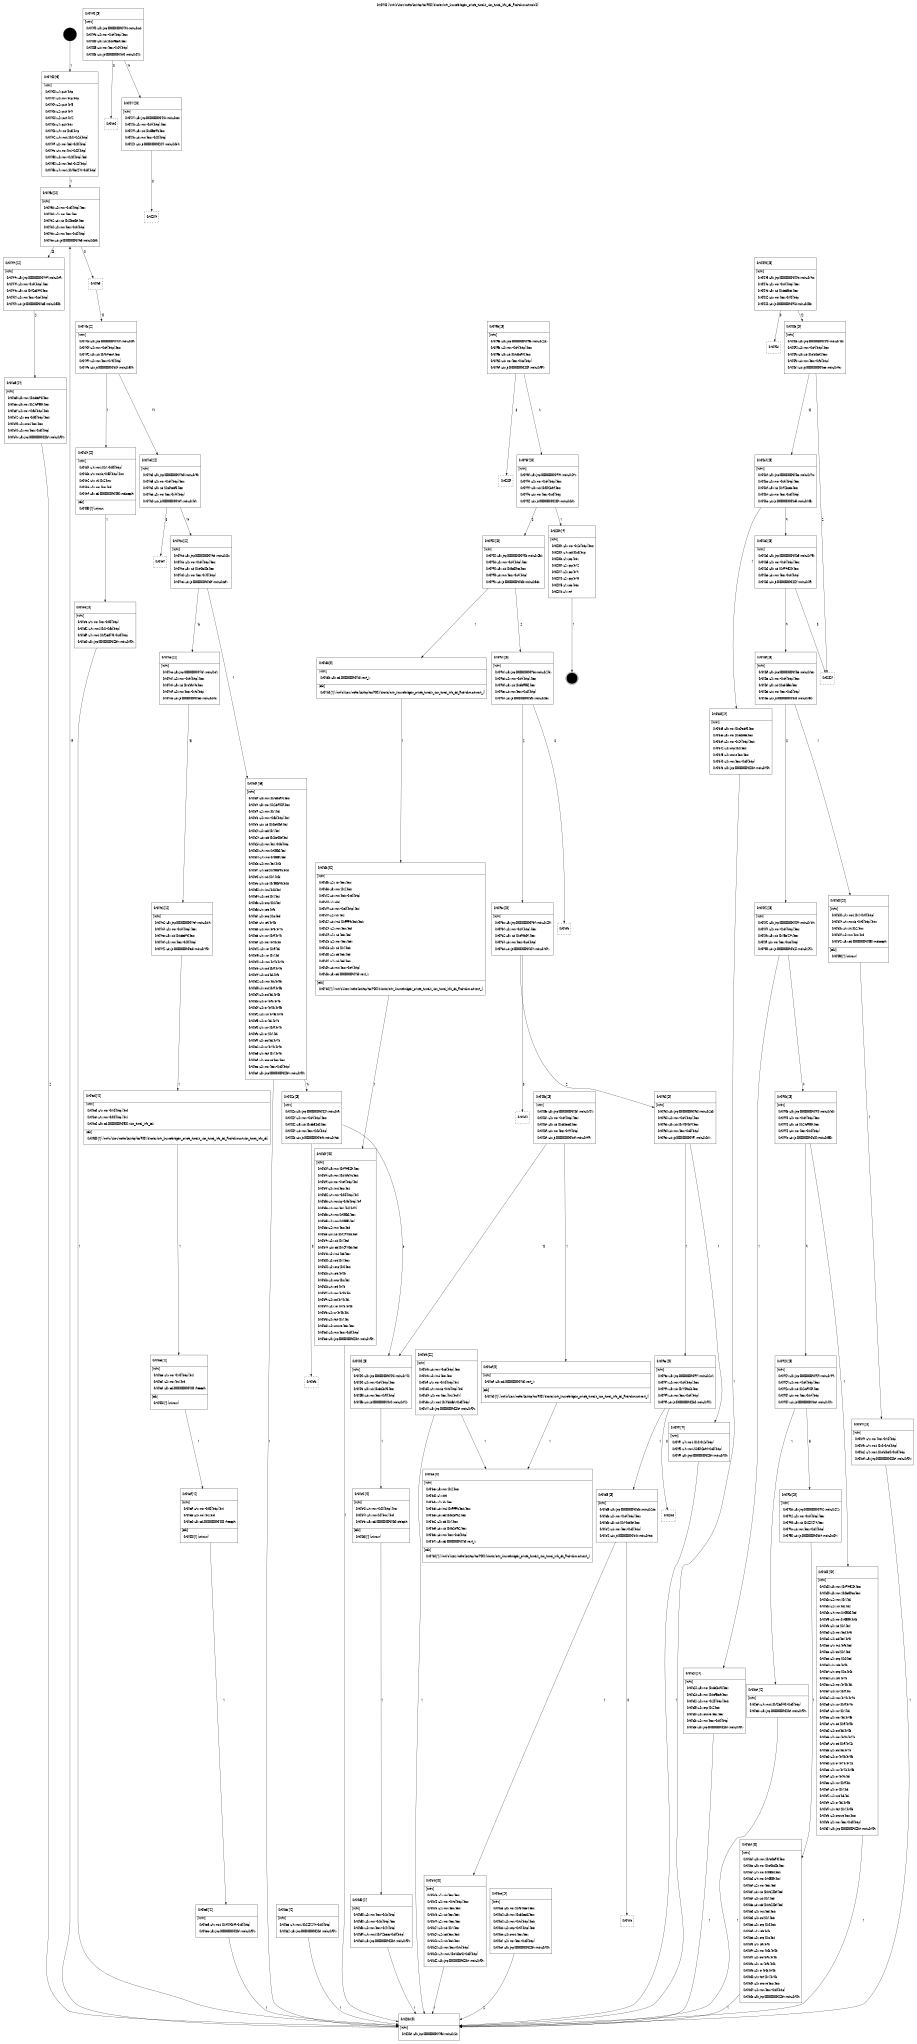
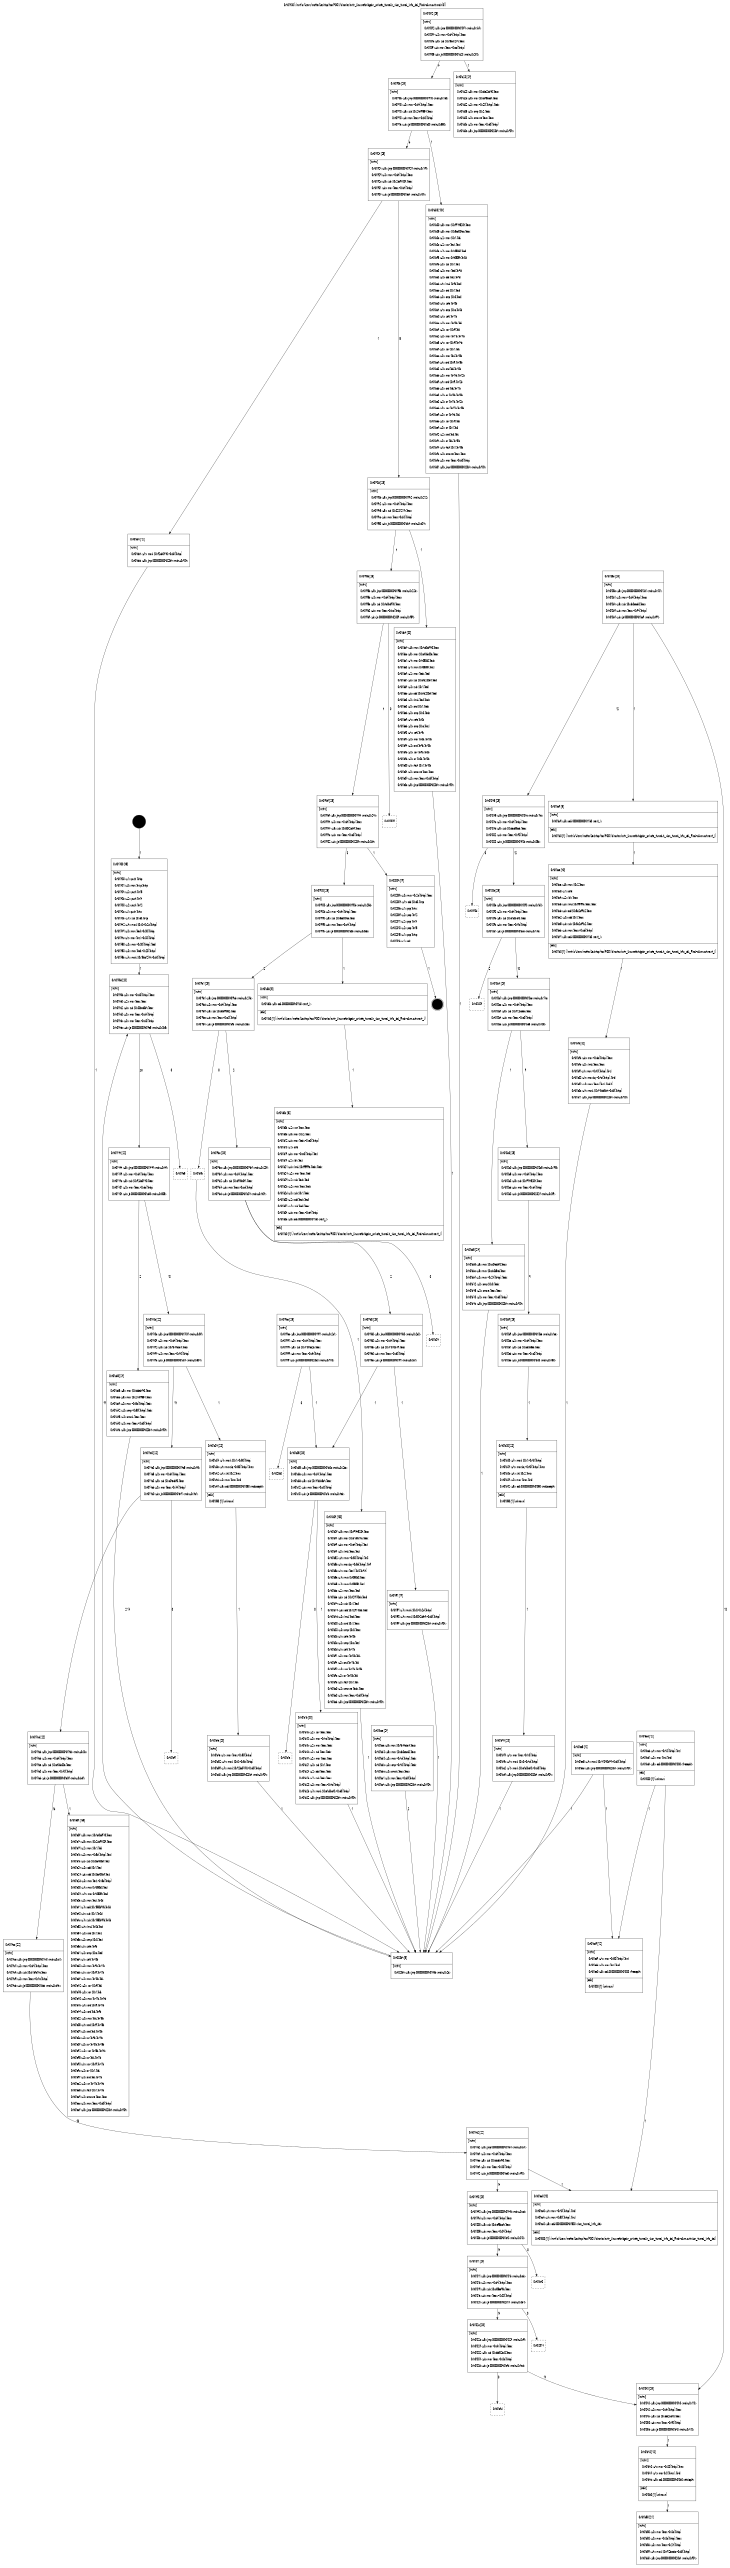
edge "0x401fe5" -> "0x40178a [22]": now "0x401774 [22]" -> "0x40178a [22]"
edge "0x40193d [25]" -> "0x401956 [25]": added, label "4"
edge "0x4018c0 [25]" -> "0x40202f": removed, label "0"
edge "0x40185c [25]" -> "0x401875 [25]": added, label "12"
edge "0x4018d9 [25]" -> "0x4018f2 [25]": removed, label "8"
edge "0x401d0b [52]" -> "0x401d3f [108]": now "0x401a9b" -> "0x401d3f [108]"
edge "0x401e0f [165]" -> "0x40182a [25]": now "0x401811 [25]" -> "0x40182a [25]"
edge "0x40182a [25]" -> "0x401843 [25]": label " 6" -> " 14"
edge "0x40190b [25]" -> "0x401924 [25]": label " 9" -> " 6"
edge "0x401ec0 [13]" -> "0x401ecd [12]": reversed
edge "0x4019d3 [25]" -> "0x4019ec [25]": now "0x4019d3 [25]" -> "0x401a05 [25]"
edge "0x401bf6 [32]" -> "0x401bce [40]": reversed
edge "0x401e0f [165]" -> "0x4020b4 [5]": removed, label "1"
edge "0x401ed9 [12]" -> "0x401ee5 [12]": reversed
node "0x401dab [12]": removed
edge "0x401b50 [21]" -> "0x4020b4 [5]": removed, label "1"
edge "0x401a28 [27]" -> "0x4020b4 [5]": removed, label "1"
edge "0x4017e2 [22]" -> "0x4017f8 [25]": added, label "14"
